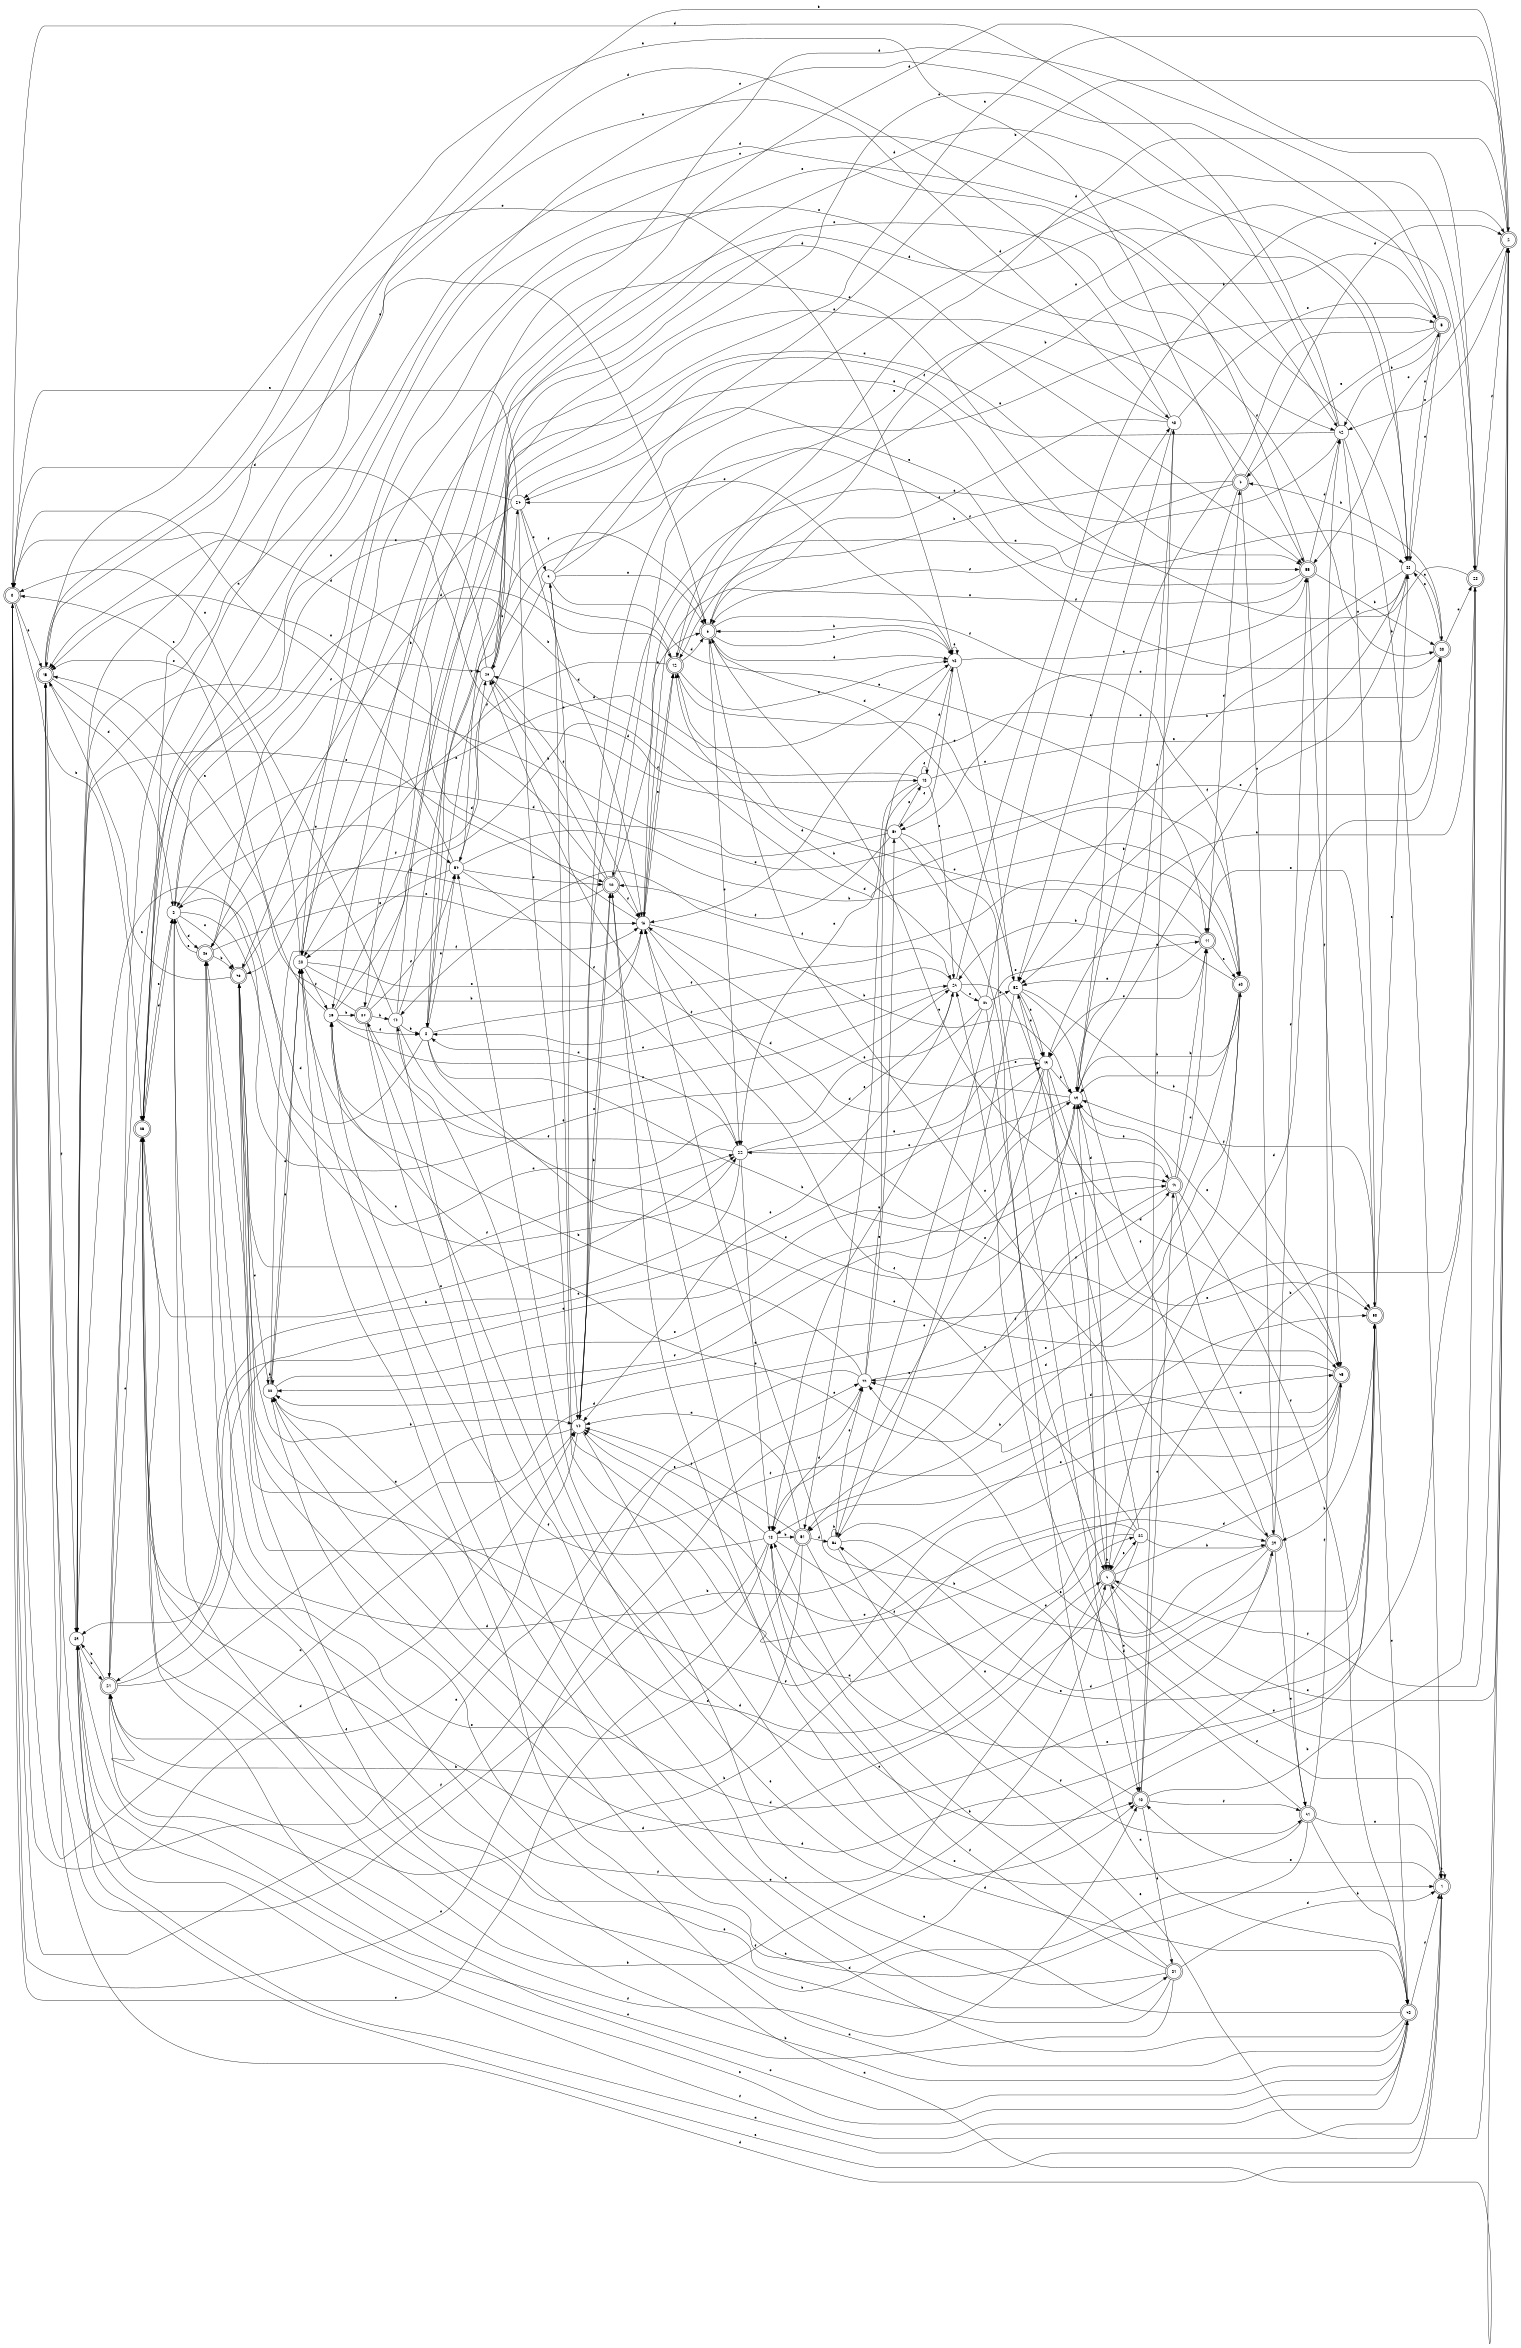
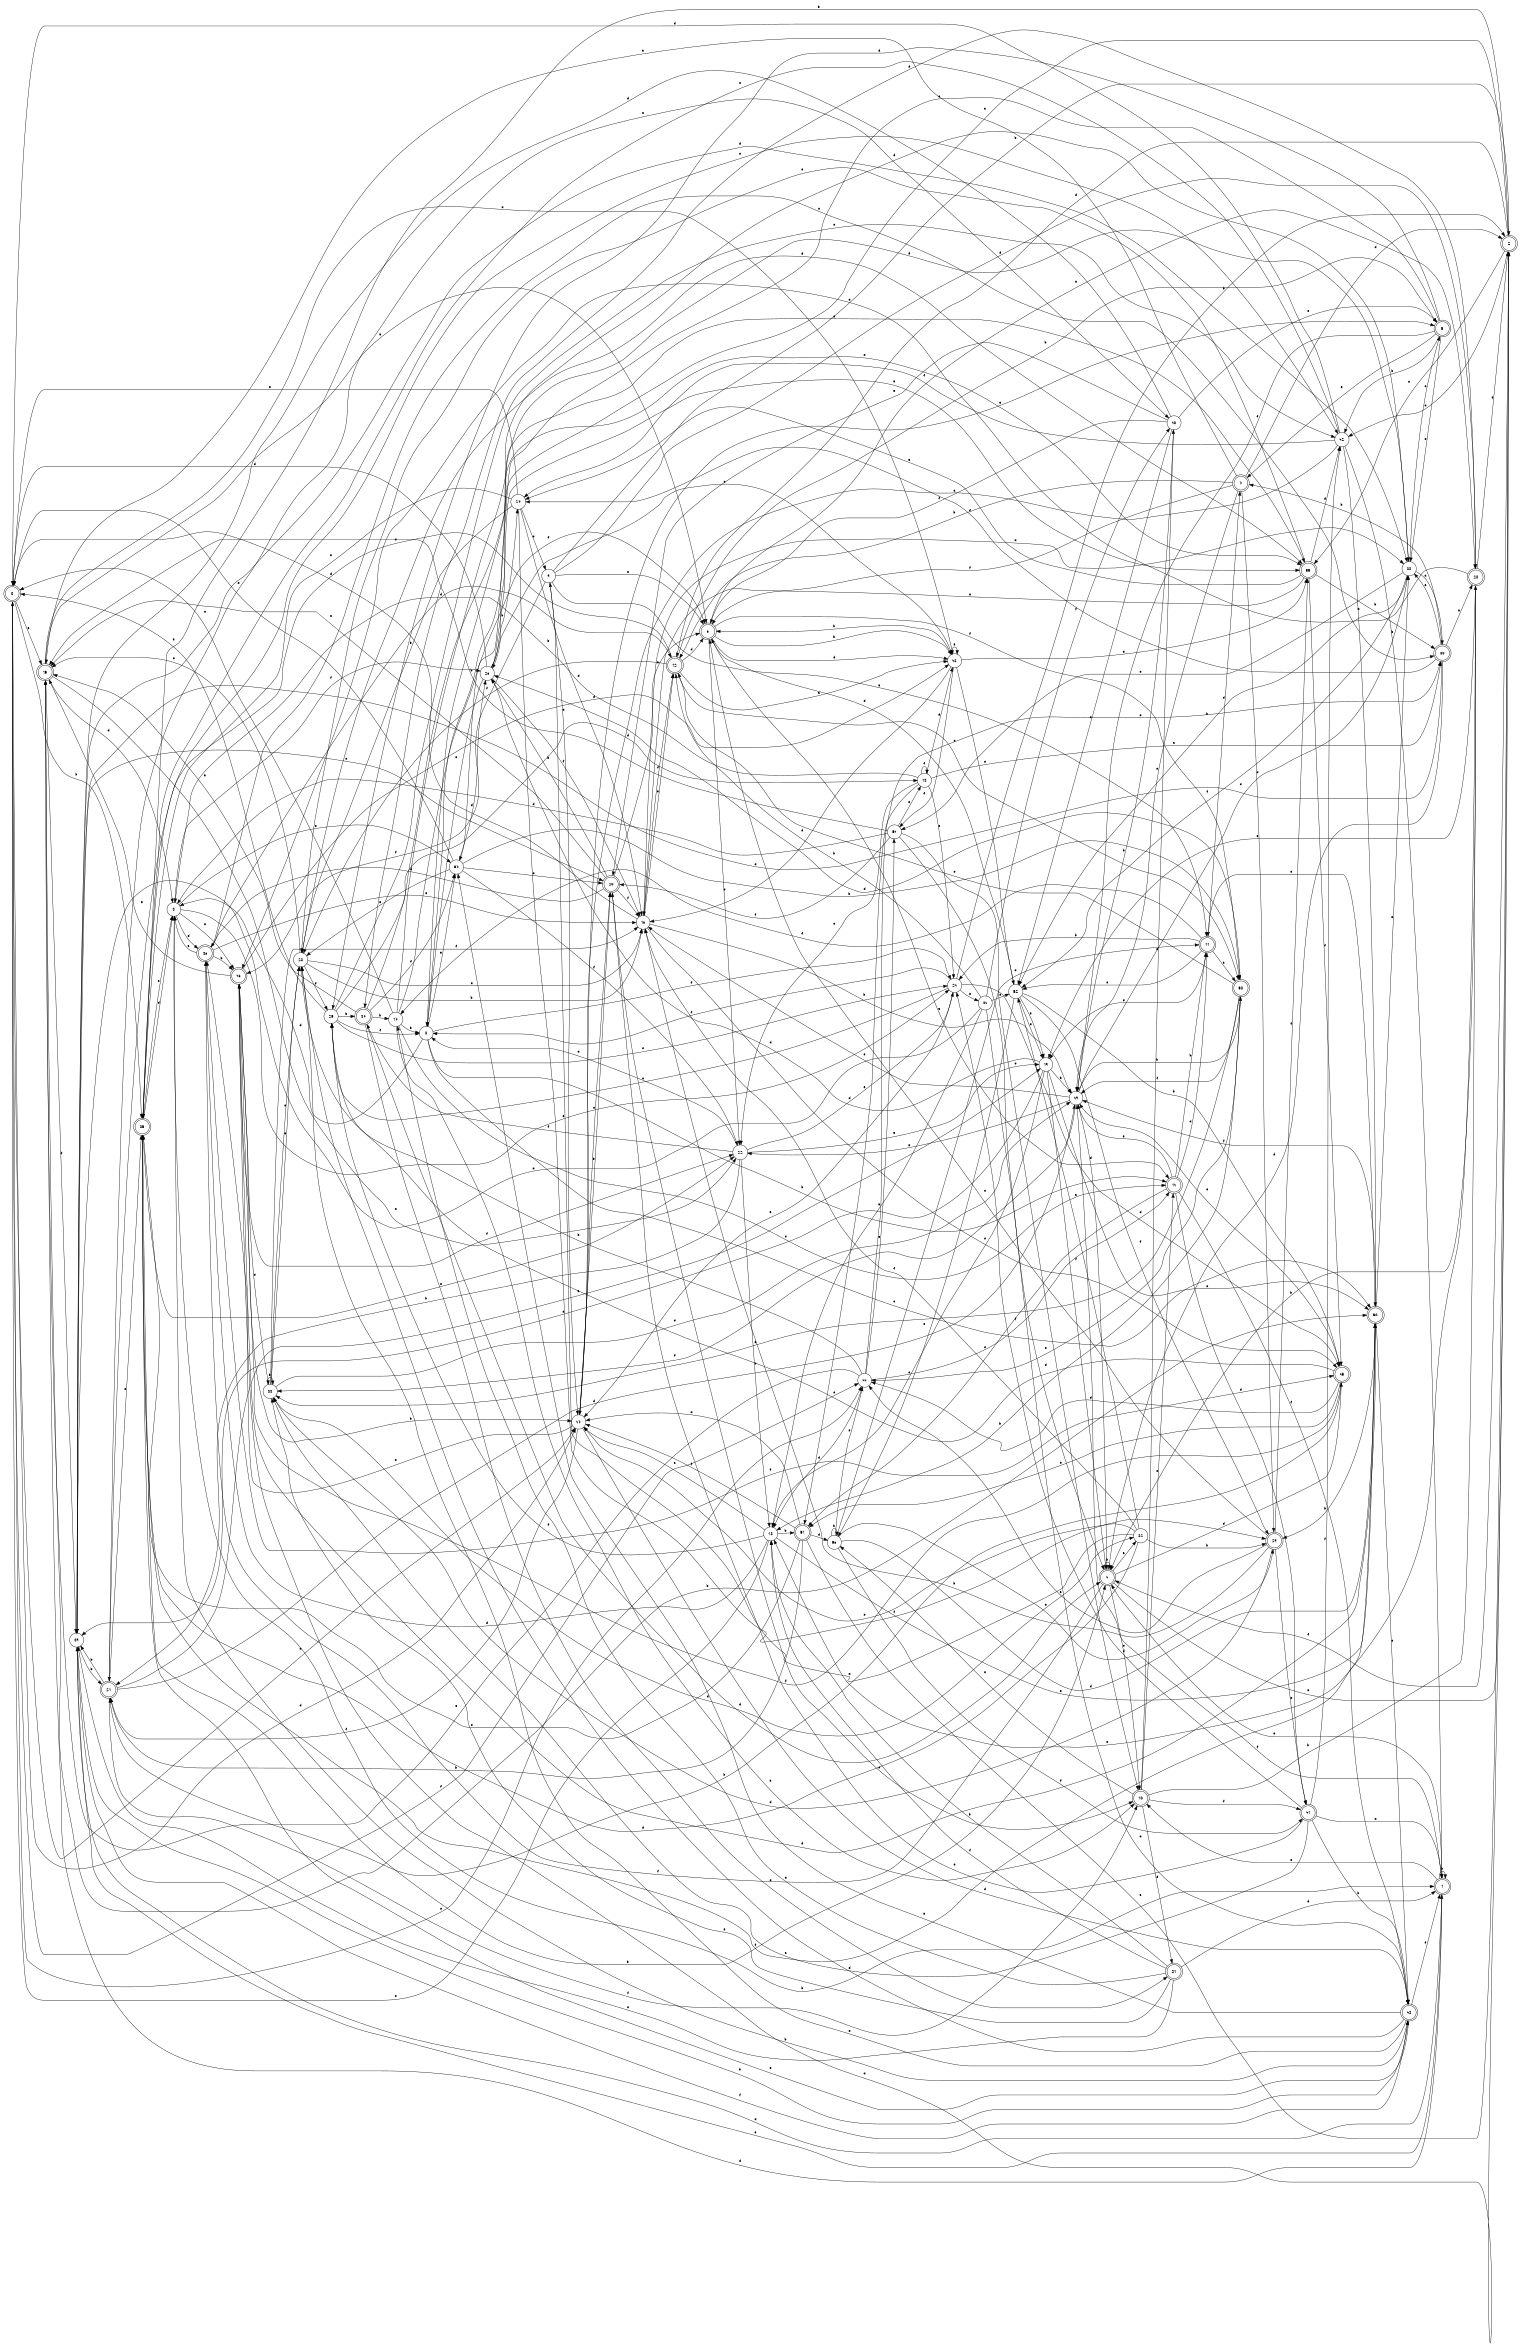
node "63": label "63" -> "53"
